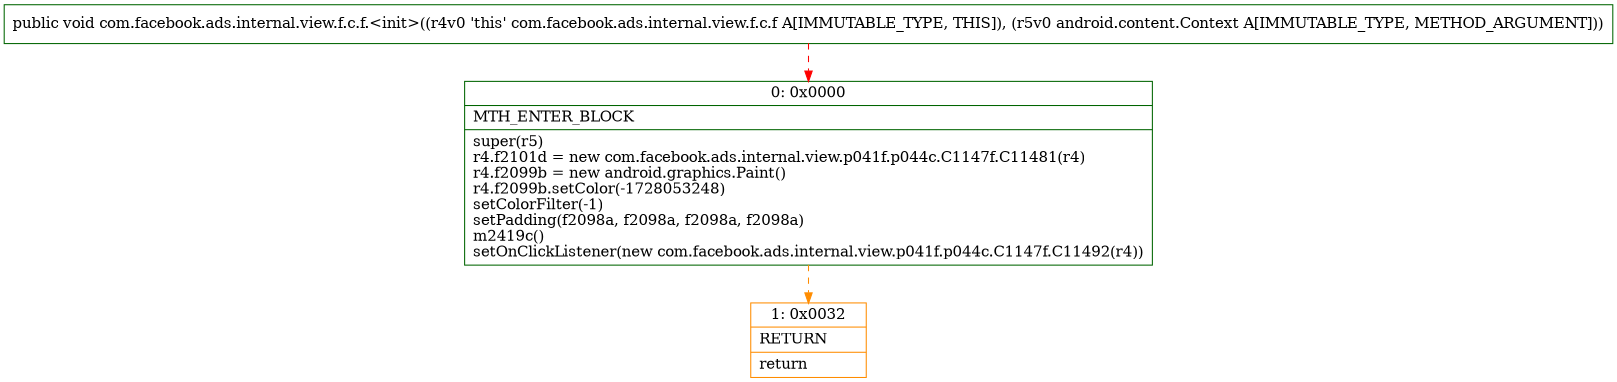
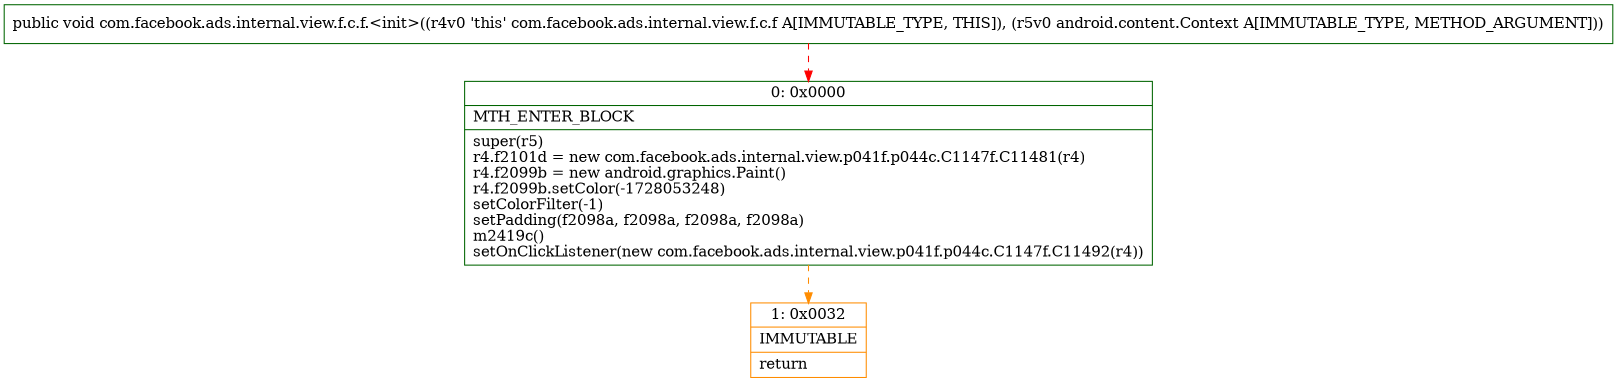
node "1: 0x0032": text "RETURN" -> "IMMUTABLE"
